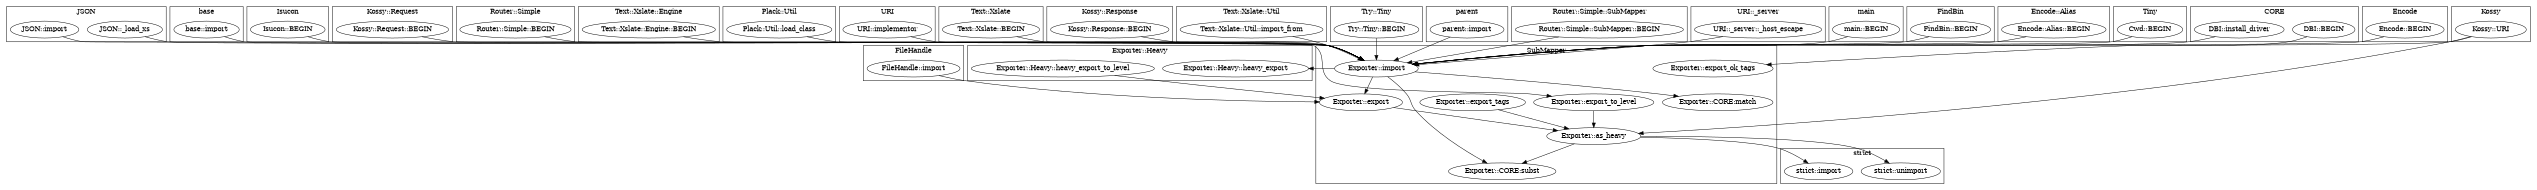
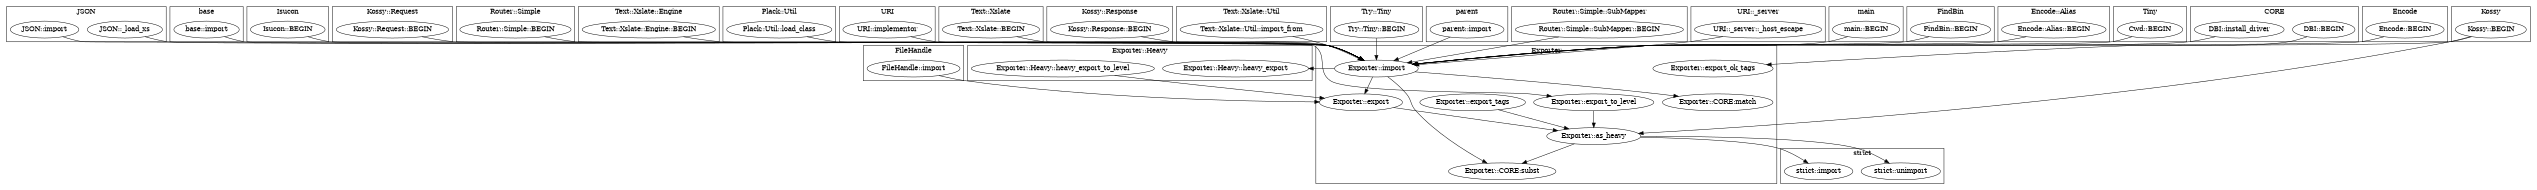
node "Kossy::URI": label "Kossy::URI" -> "Kossy::BEGIN"
cluster "SubMapper": label "SubMapper" -> "Exporter"
